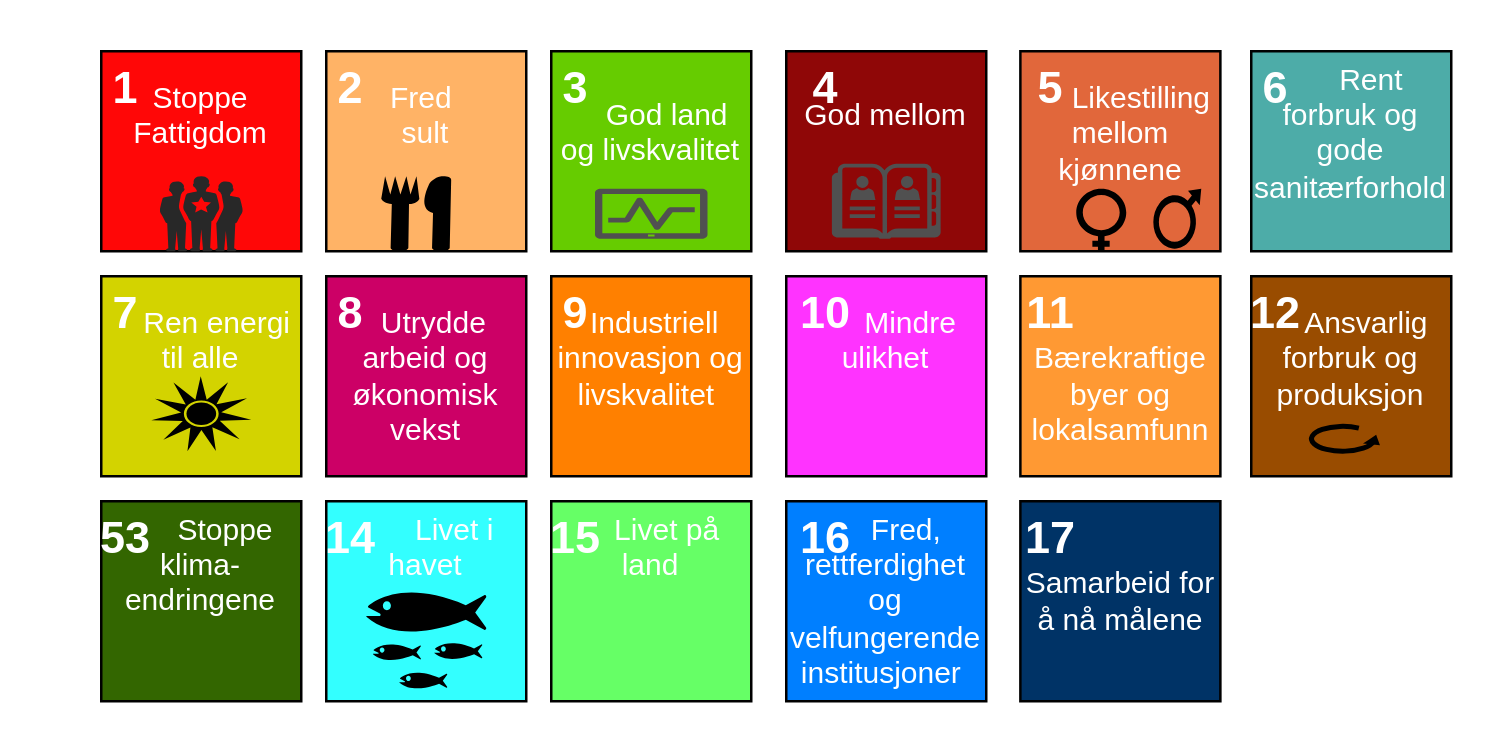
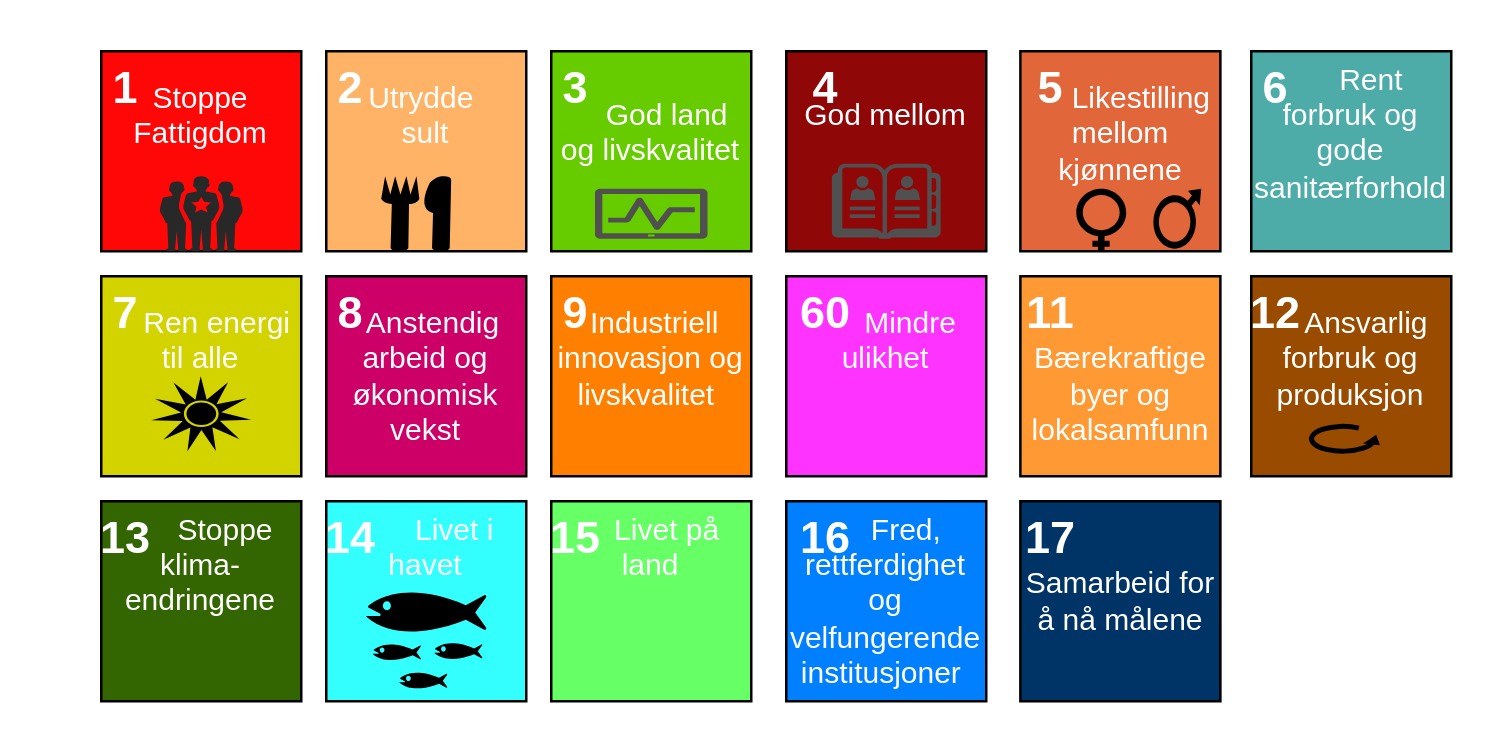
node "Fred sult": label "Fred sult" -> "Utrydde sult"
node "10": label "10" -> "60"
node "Utrydde arbeid og økonomisk vekst": label "Utrydde arbeid og økonomisk vekst" -> "Anstendig arbeid og økonomisk vekst"
node "53": label "53" -> "13"
